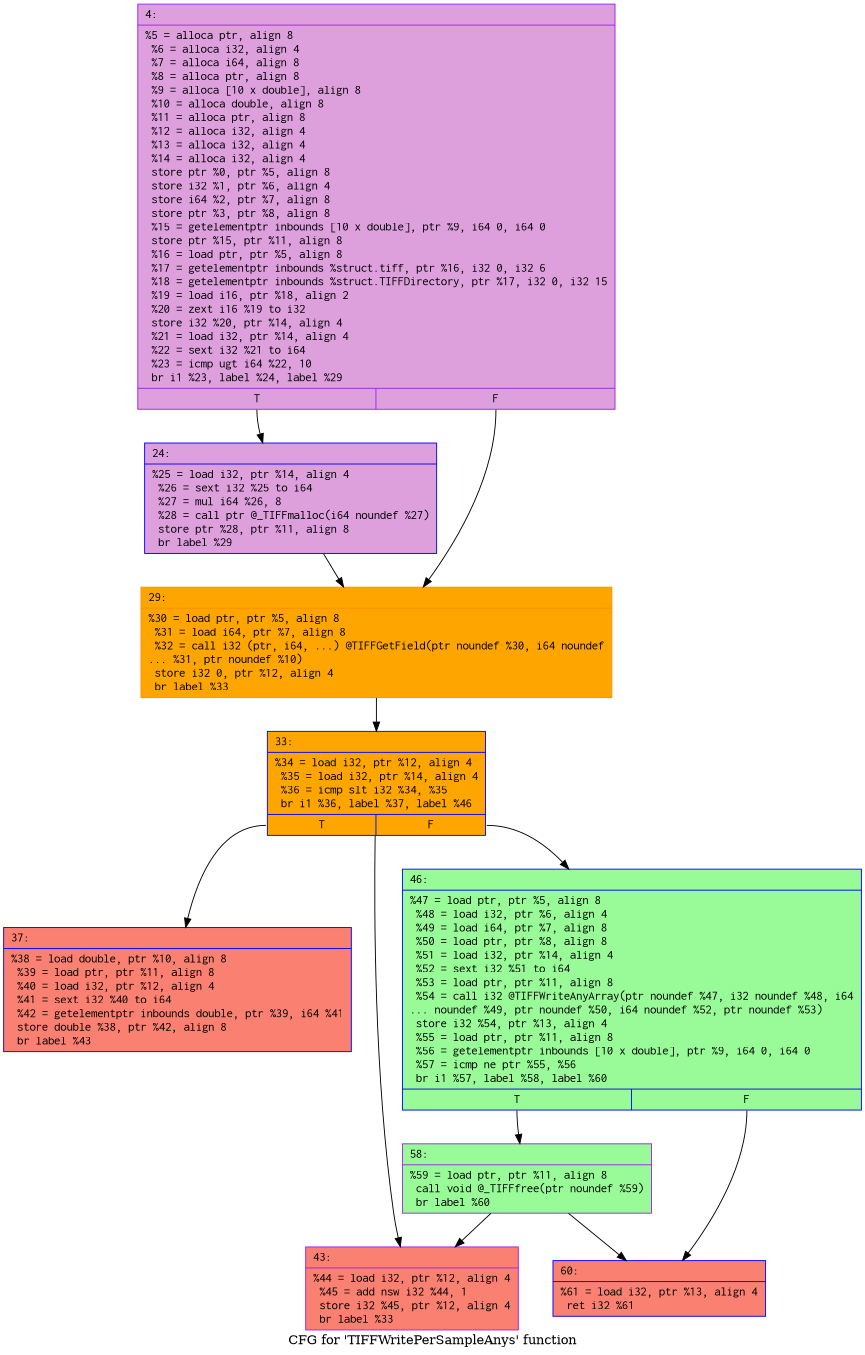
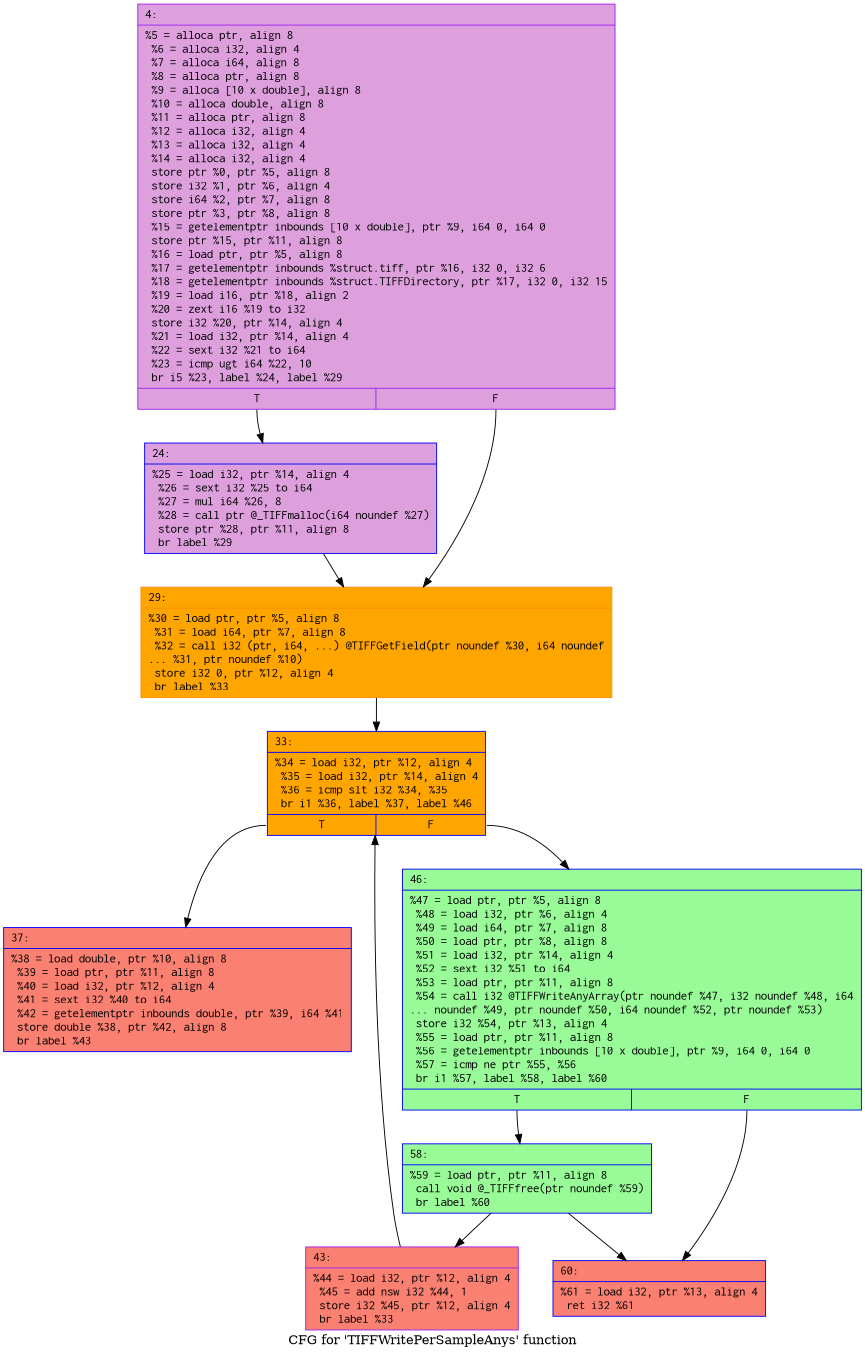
node "4:": text "br i1 %23, label %24, label %29" -> "br i5 %23, label %24, label %29"
edge "33:" -> "43:": reversed
node "58:": color purple -> blue
